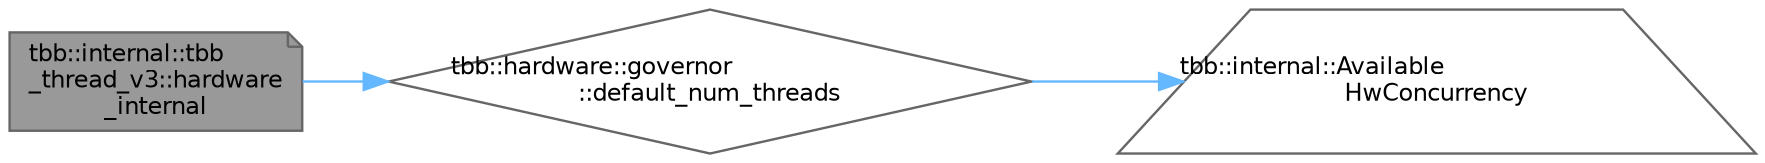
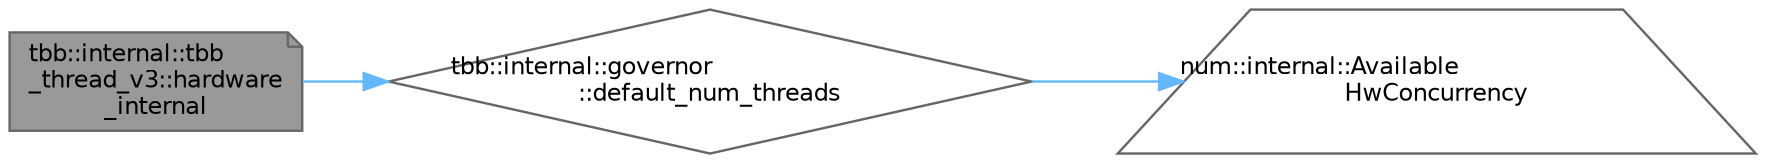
node "tbb::hardware::governor ::default_num_threads": label "tbb::hardware::governor ::default_num_threads" -> "tbb::internal::governor ::default_num_threads"
node "tbb::internal::Available HwConcurrency": label "tbb::internal::Available HwConcurrency" -> "num::internal::Available HwConcurrency"
